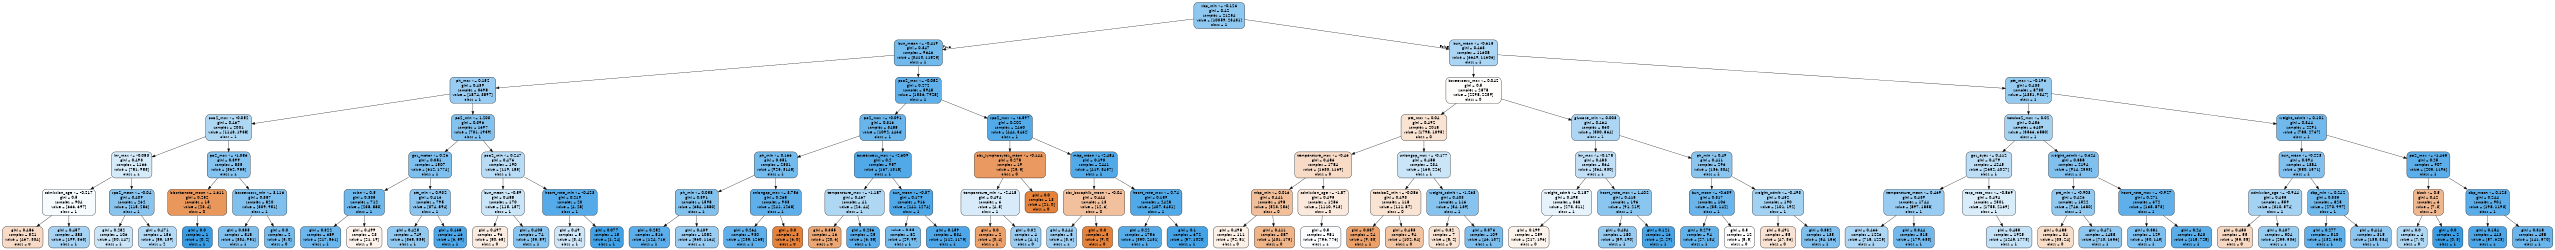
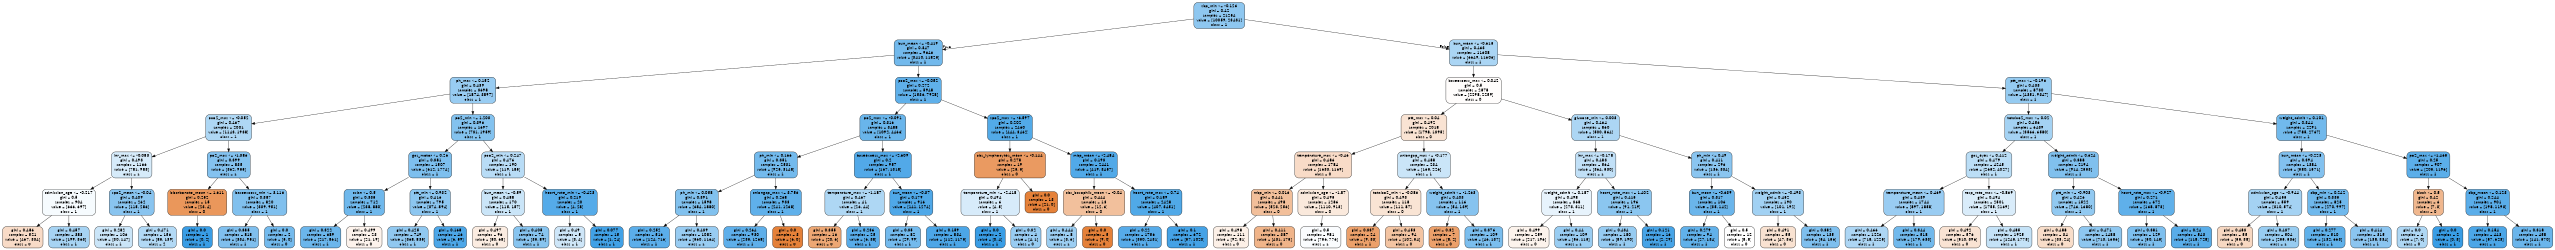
node "value = 0.35 samples = 82 value = [29, 99] class = 1": label "value = 0.35 samples = 82 value = [29, 99] class = 1" -> "gini = 0.35 samples = 82 value = [29, 99] class = 1"
node "gini = 0.0 samples = 2 value = [0, 4] class = 1": fillcolor #eca06a -> #399de5
node "gini = 0.32 samples = 7 value = [8, 2] class = 0": fillcolor #f9e3d3 -> #eca06a
node "gini = 0.199 samples = 259 value = [217, 196] class = 0": label "gini = 0.199 samples = 259 value = [217, 196] class = 0" -> "gini = 0.499 samples = 259 value = [217, 196] class = 0"
node "gini = 0.44 samples = 109 value = [56, 115] class = 1": added
node "gini = 0.492 samples = 576 value = [510, 396] class = 0": added
